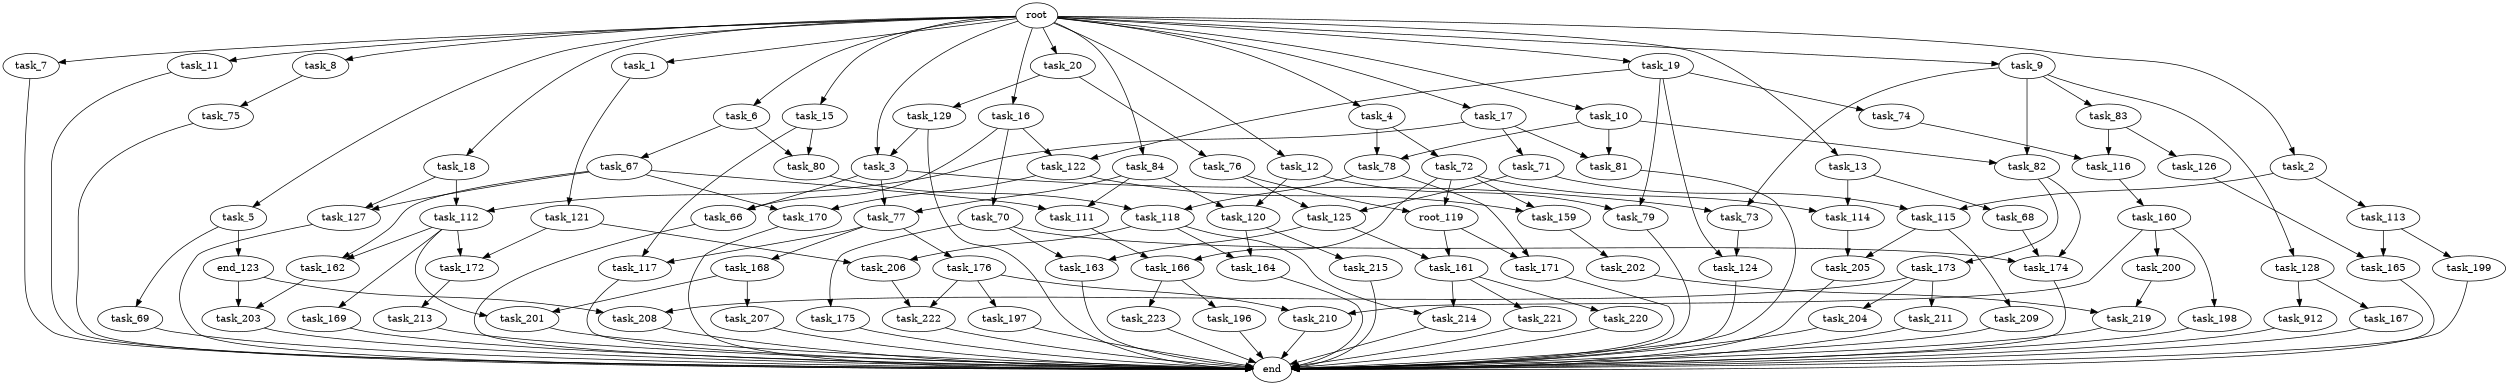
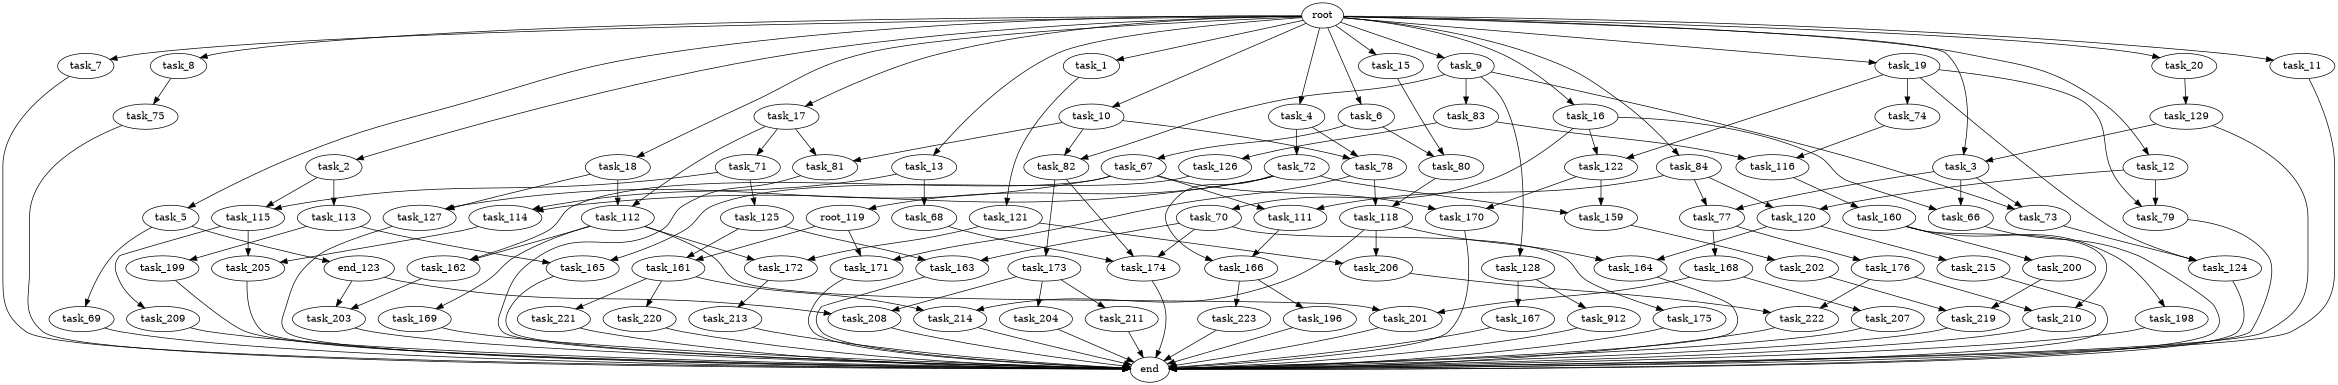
node "task_76": removed
node "task_117": removed
node "task_197": removed
